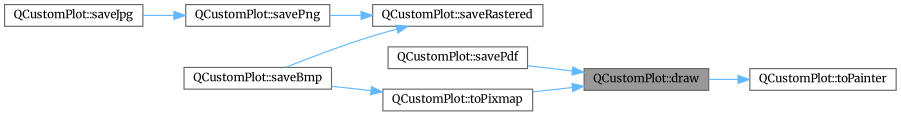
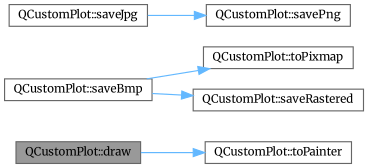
edge "QCustomPlot::savePng" -> "QCustomPlot::saveRastered": removed
node "QCustomPlot::savePdf": removed
edge "QCustomPlot::toPixmap" -> "QCustomPlot::draw": removed
